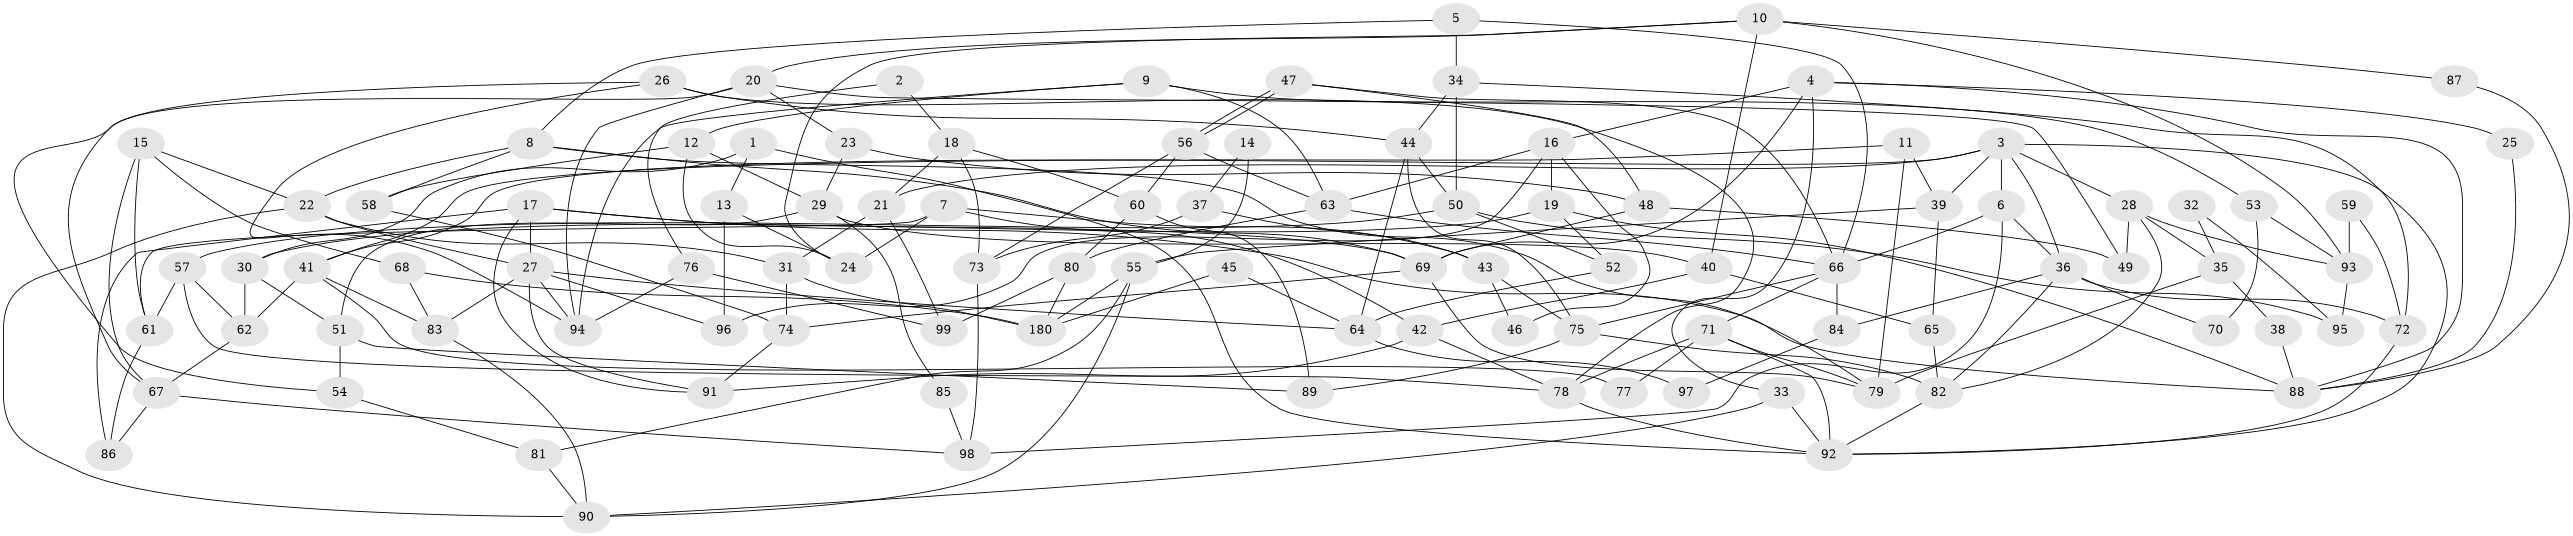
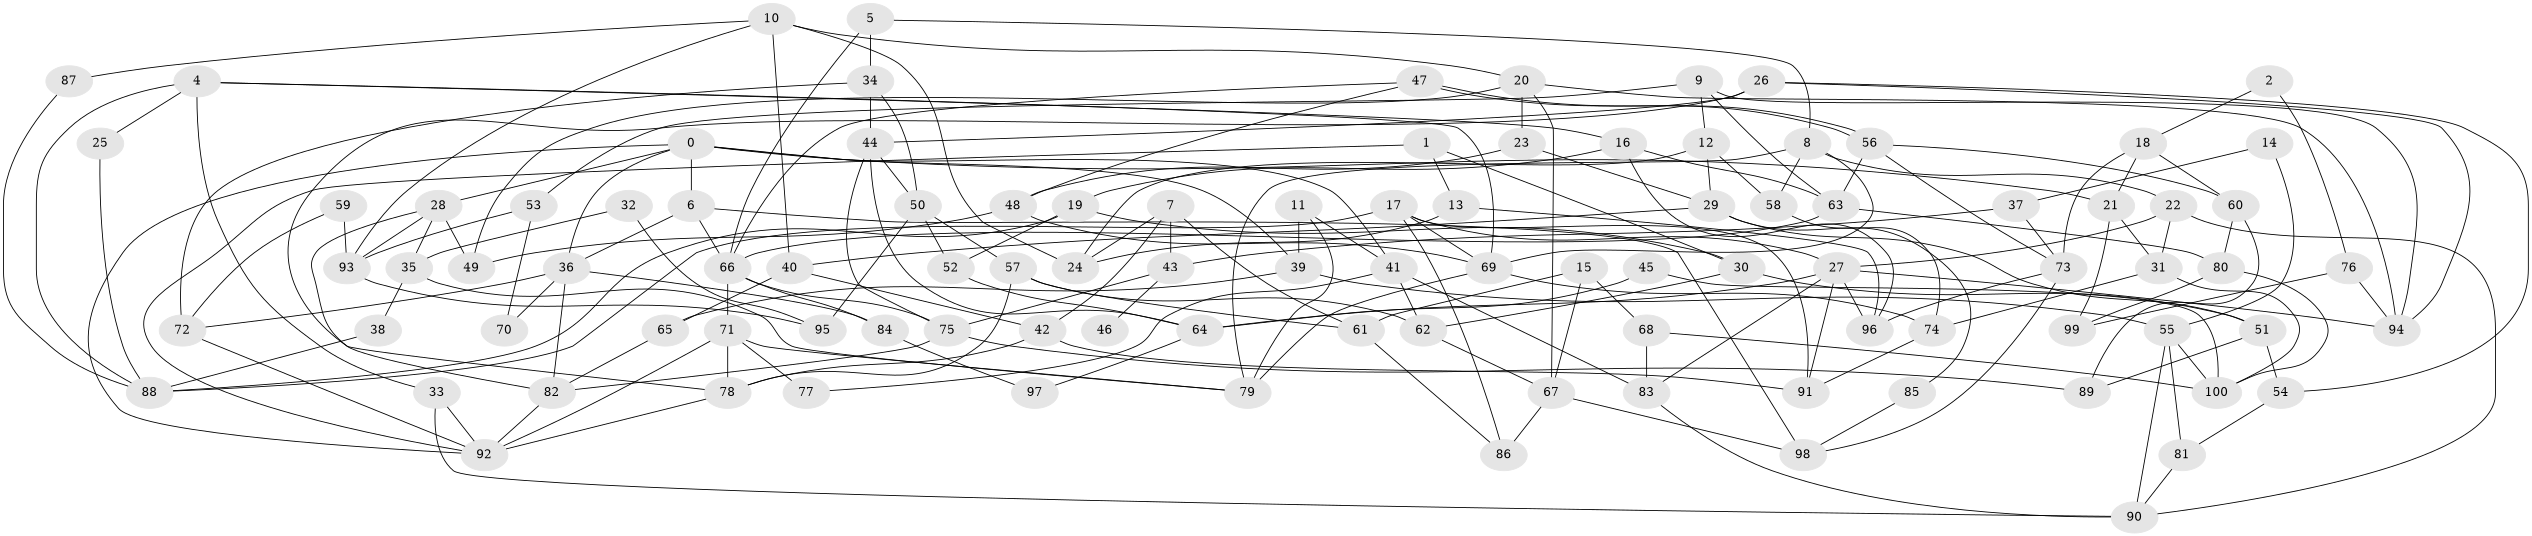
node "3": label "3" -> "0"
edge "15" -- "22": removed
edge "16" -- "46": removed
edge "73" -- "96": added
node "180": label "180" -> "100"
